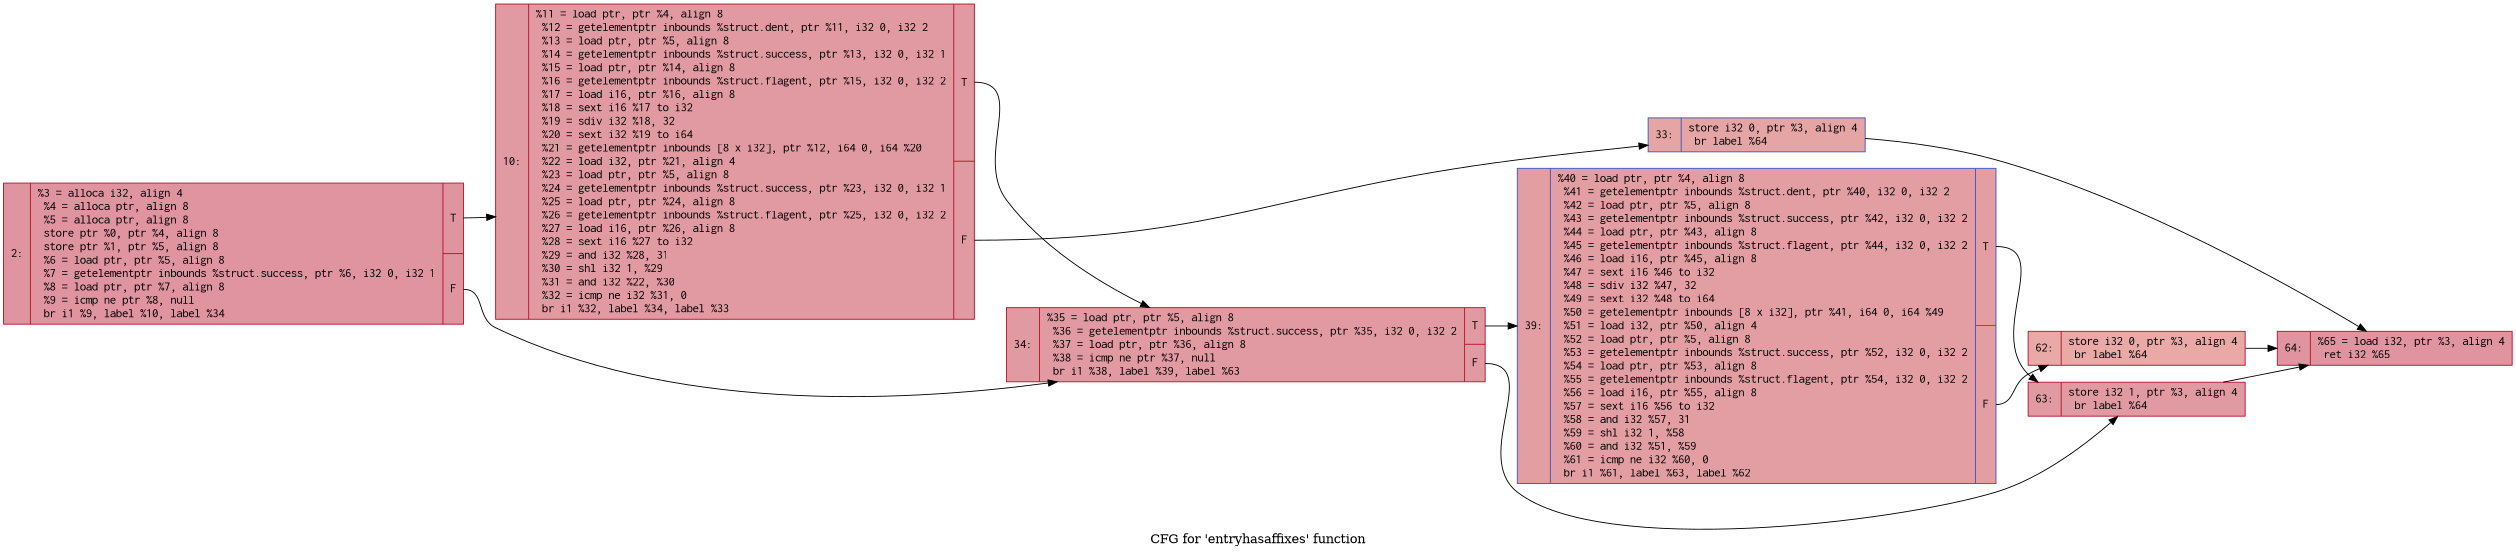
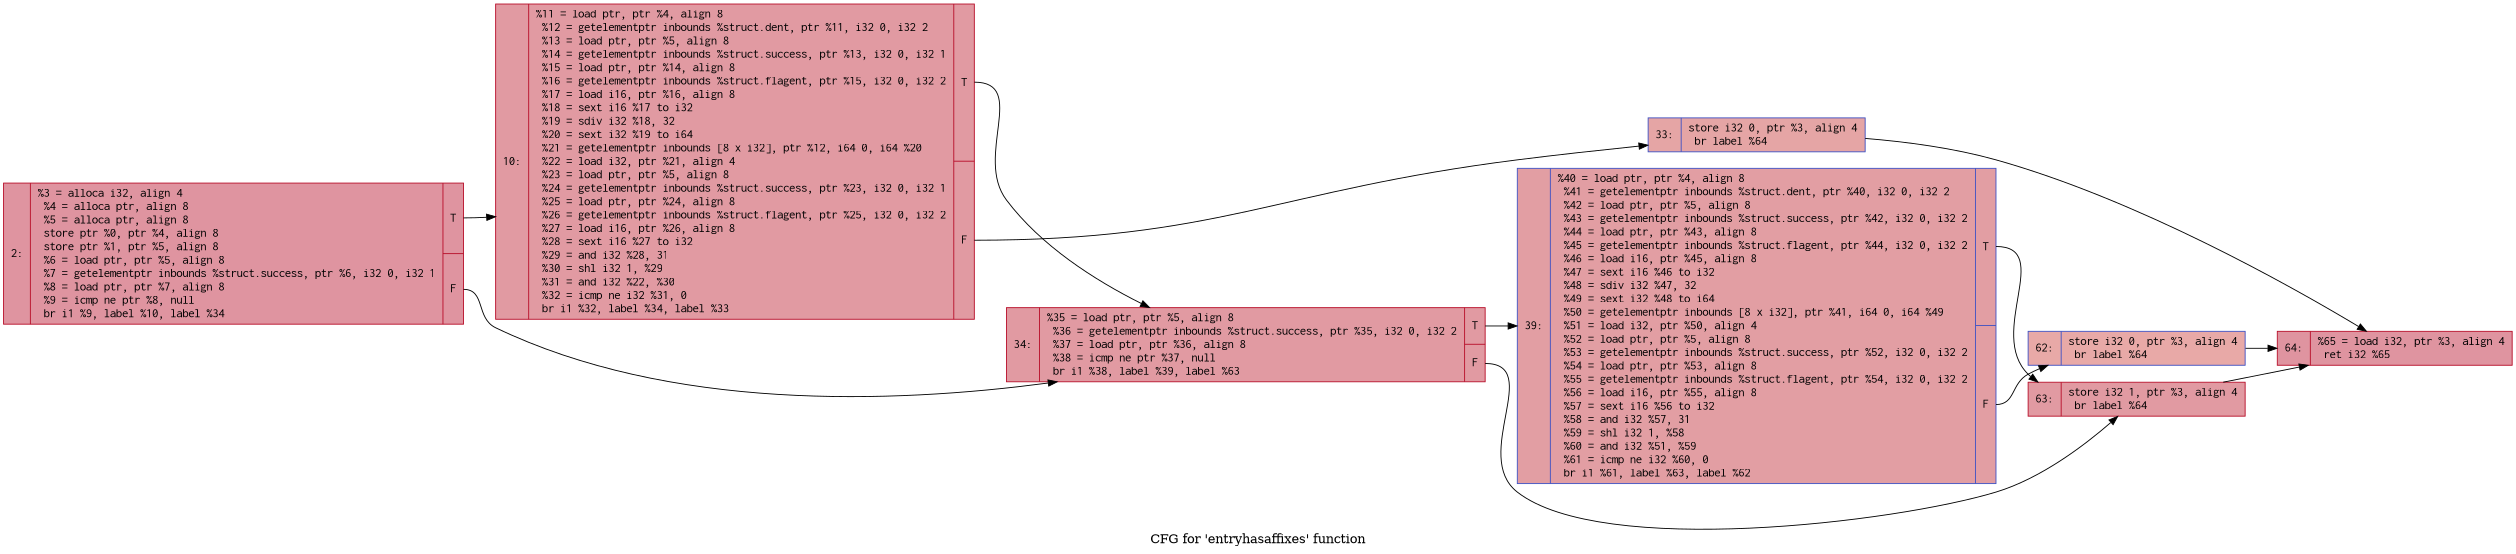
node "62:": color #b70d28ff -> #3d50c3ff
